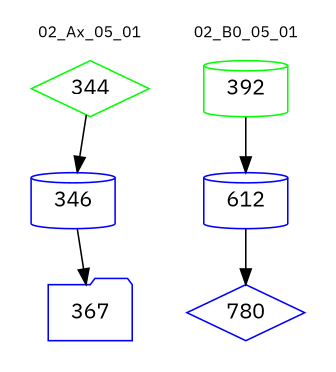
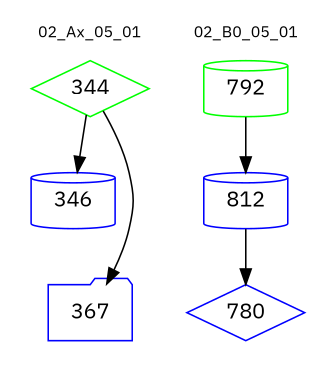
node "392": label "392" -> "792"
node "612": label "612" -> "812"
edge "346" -> "367": now "344" -> "367"
